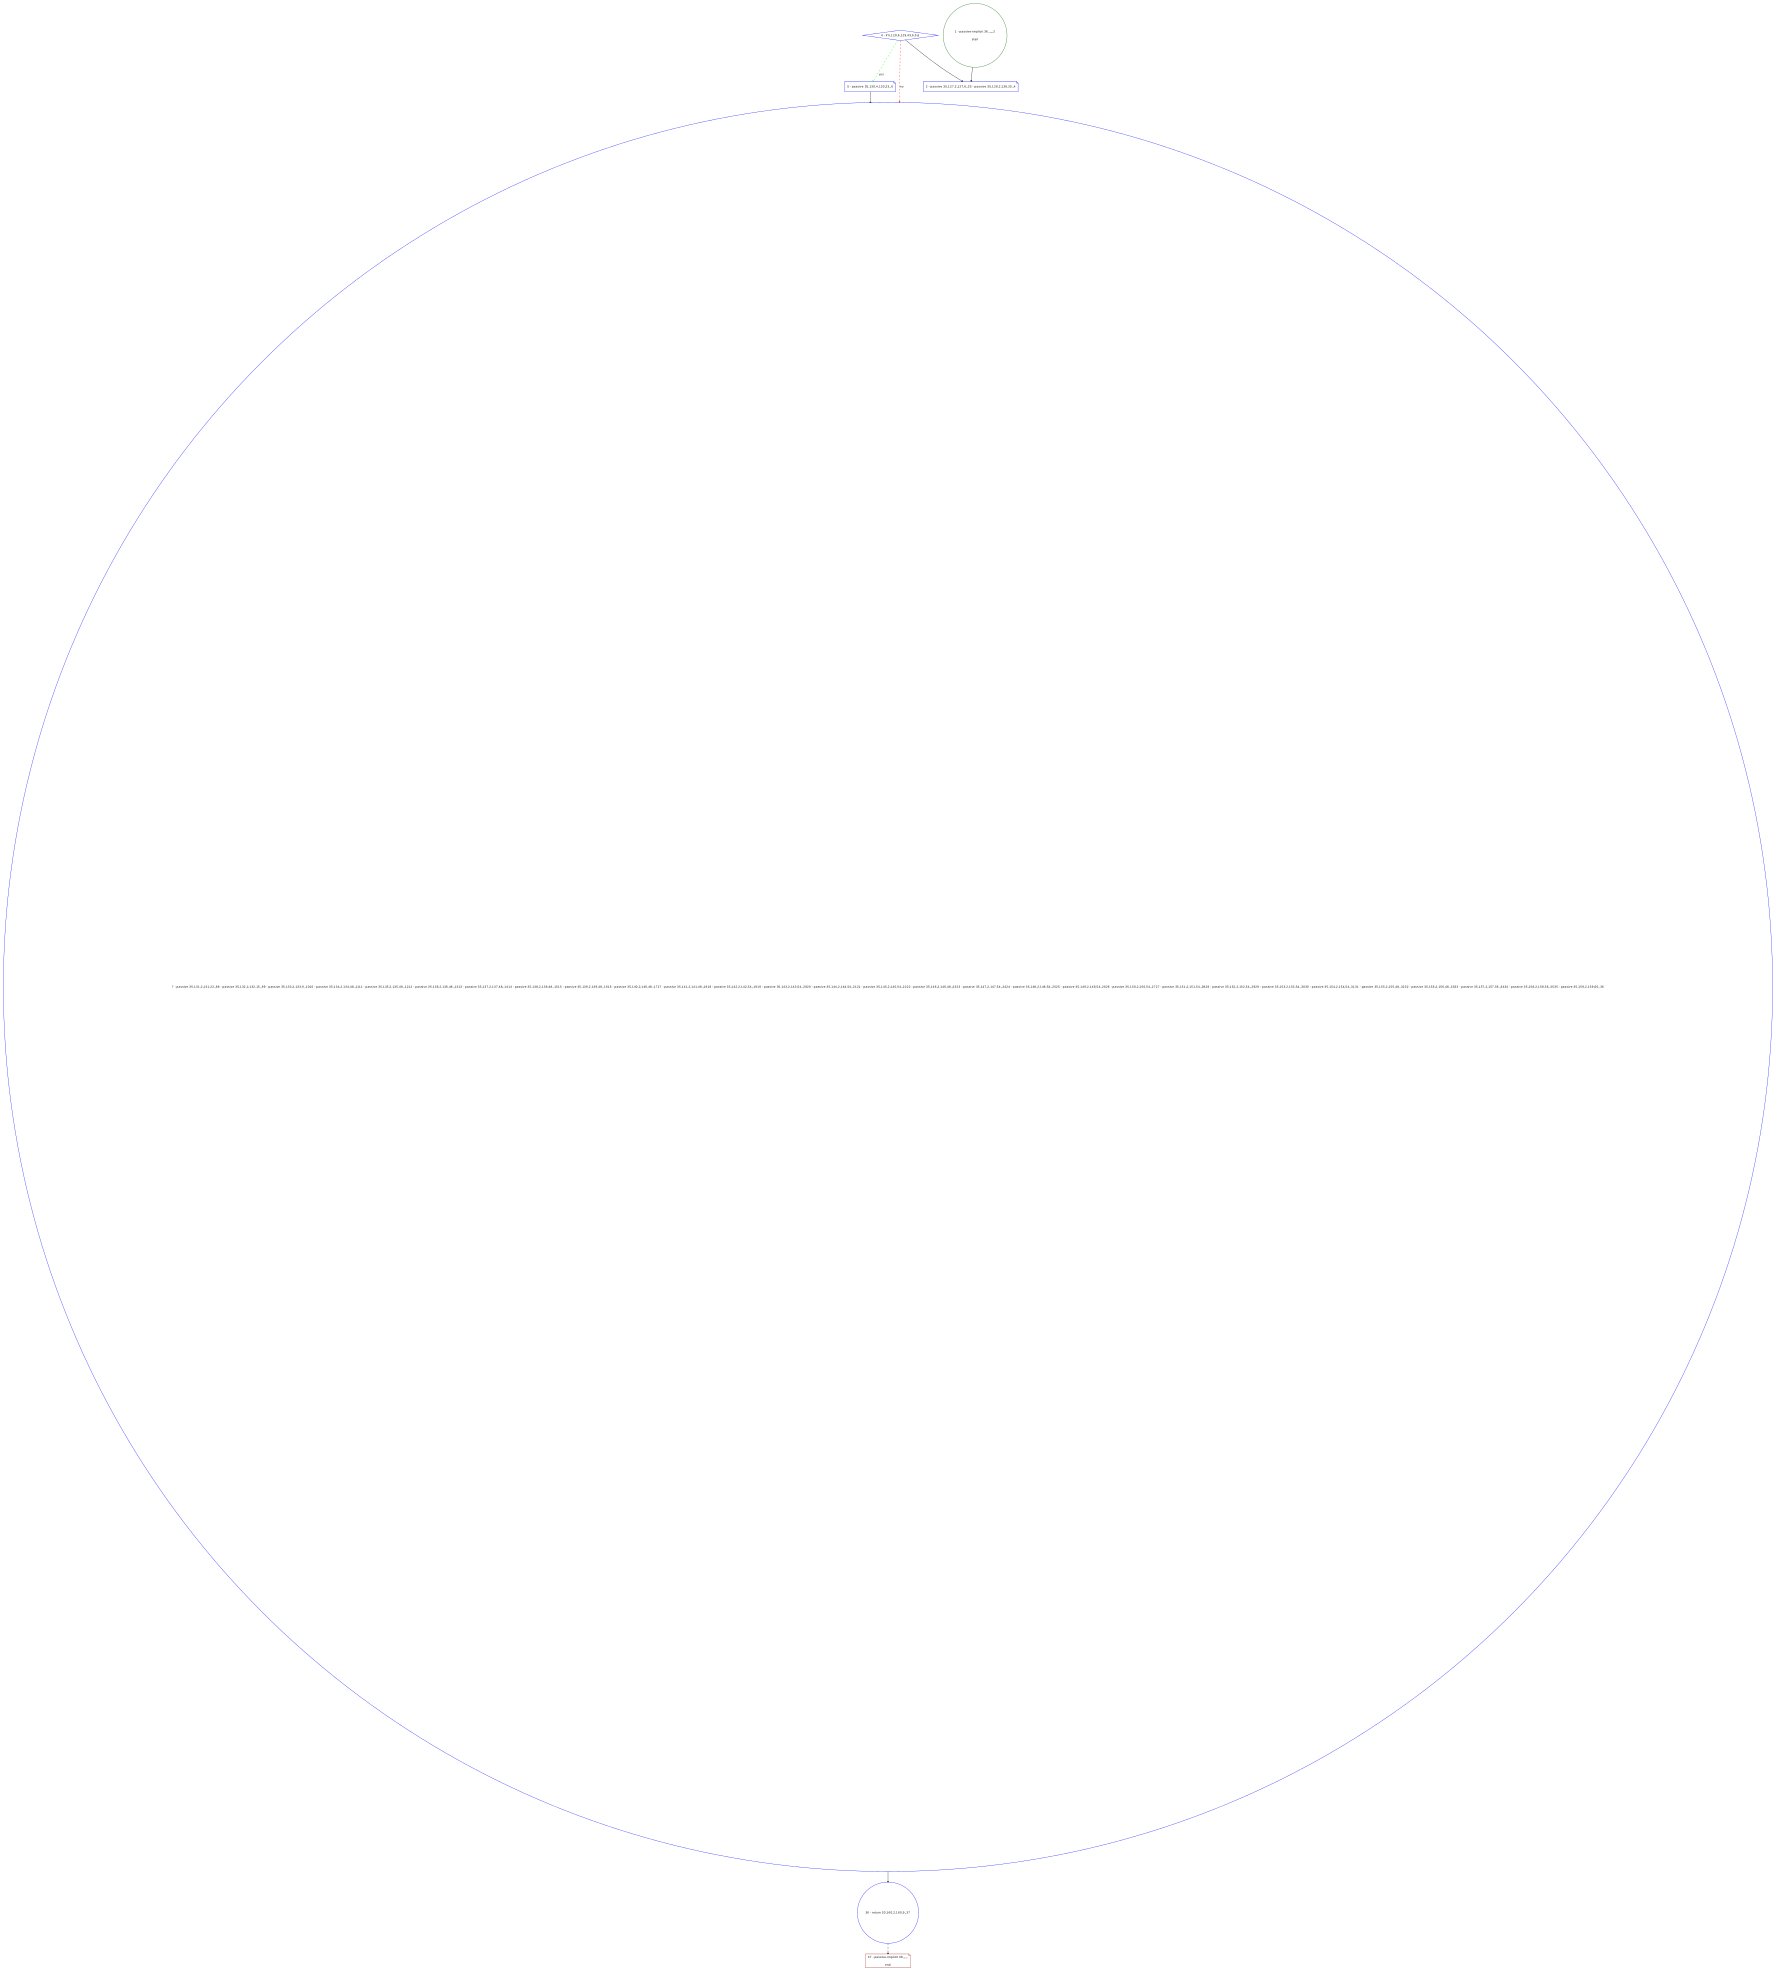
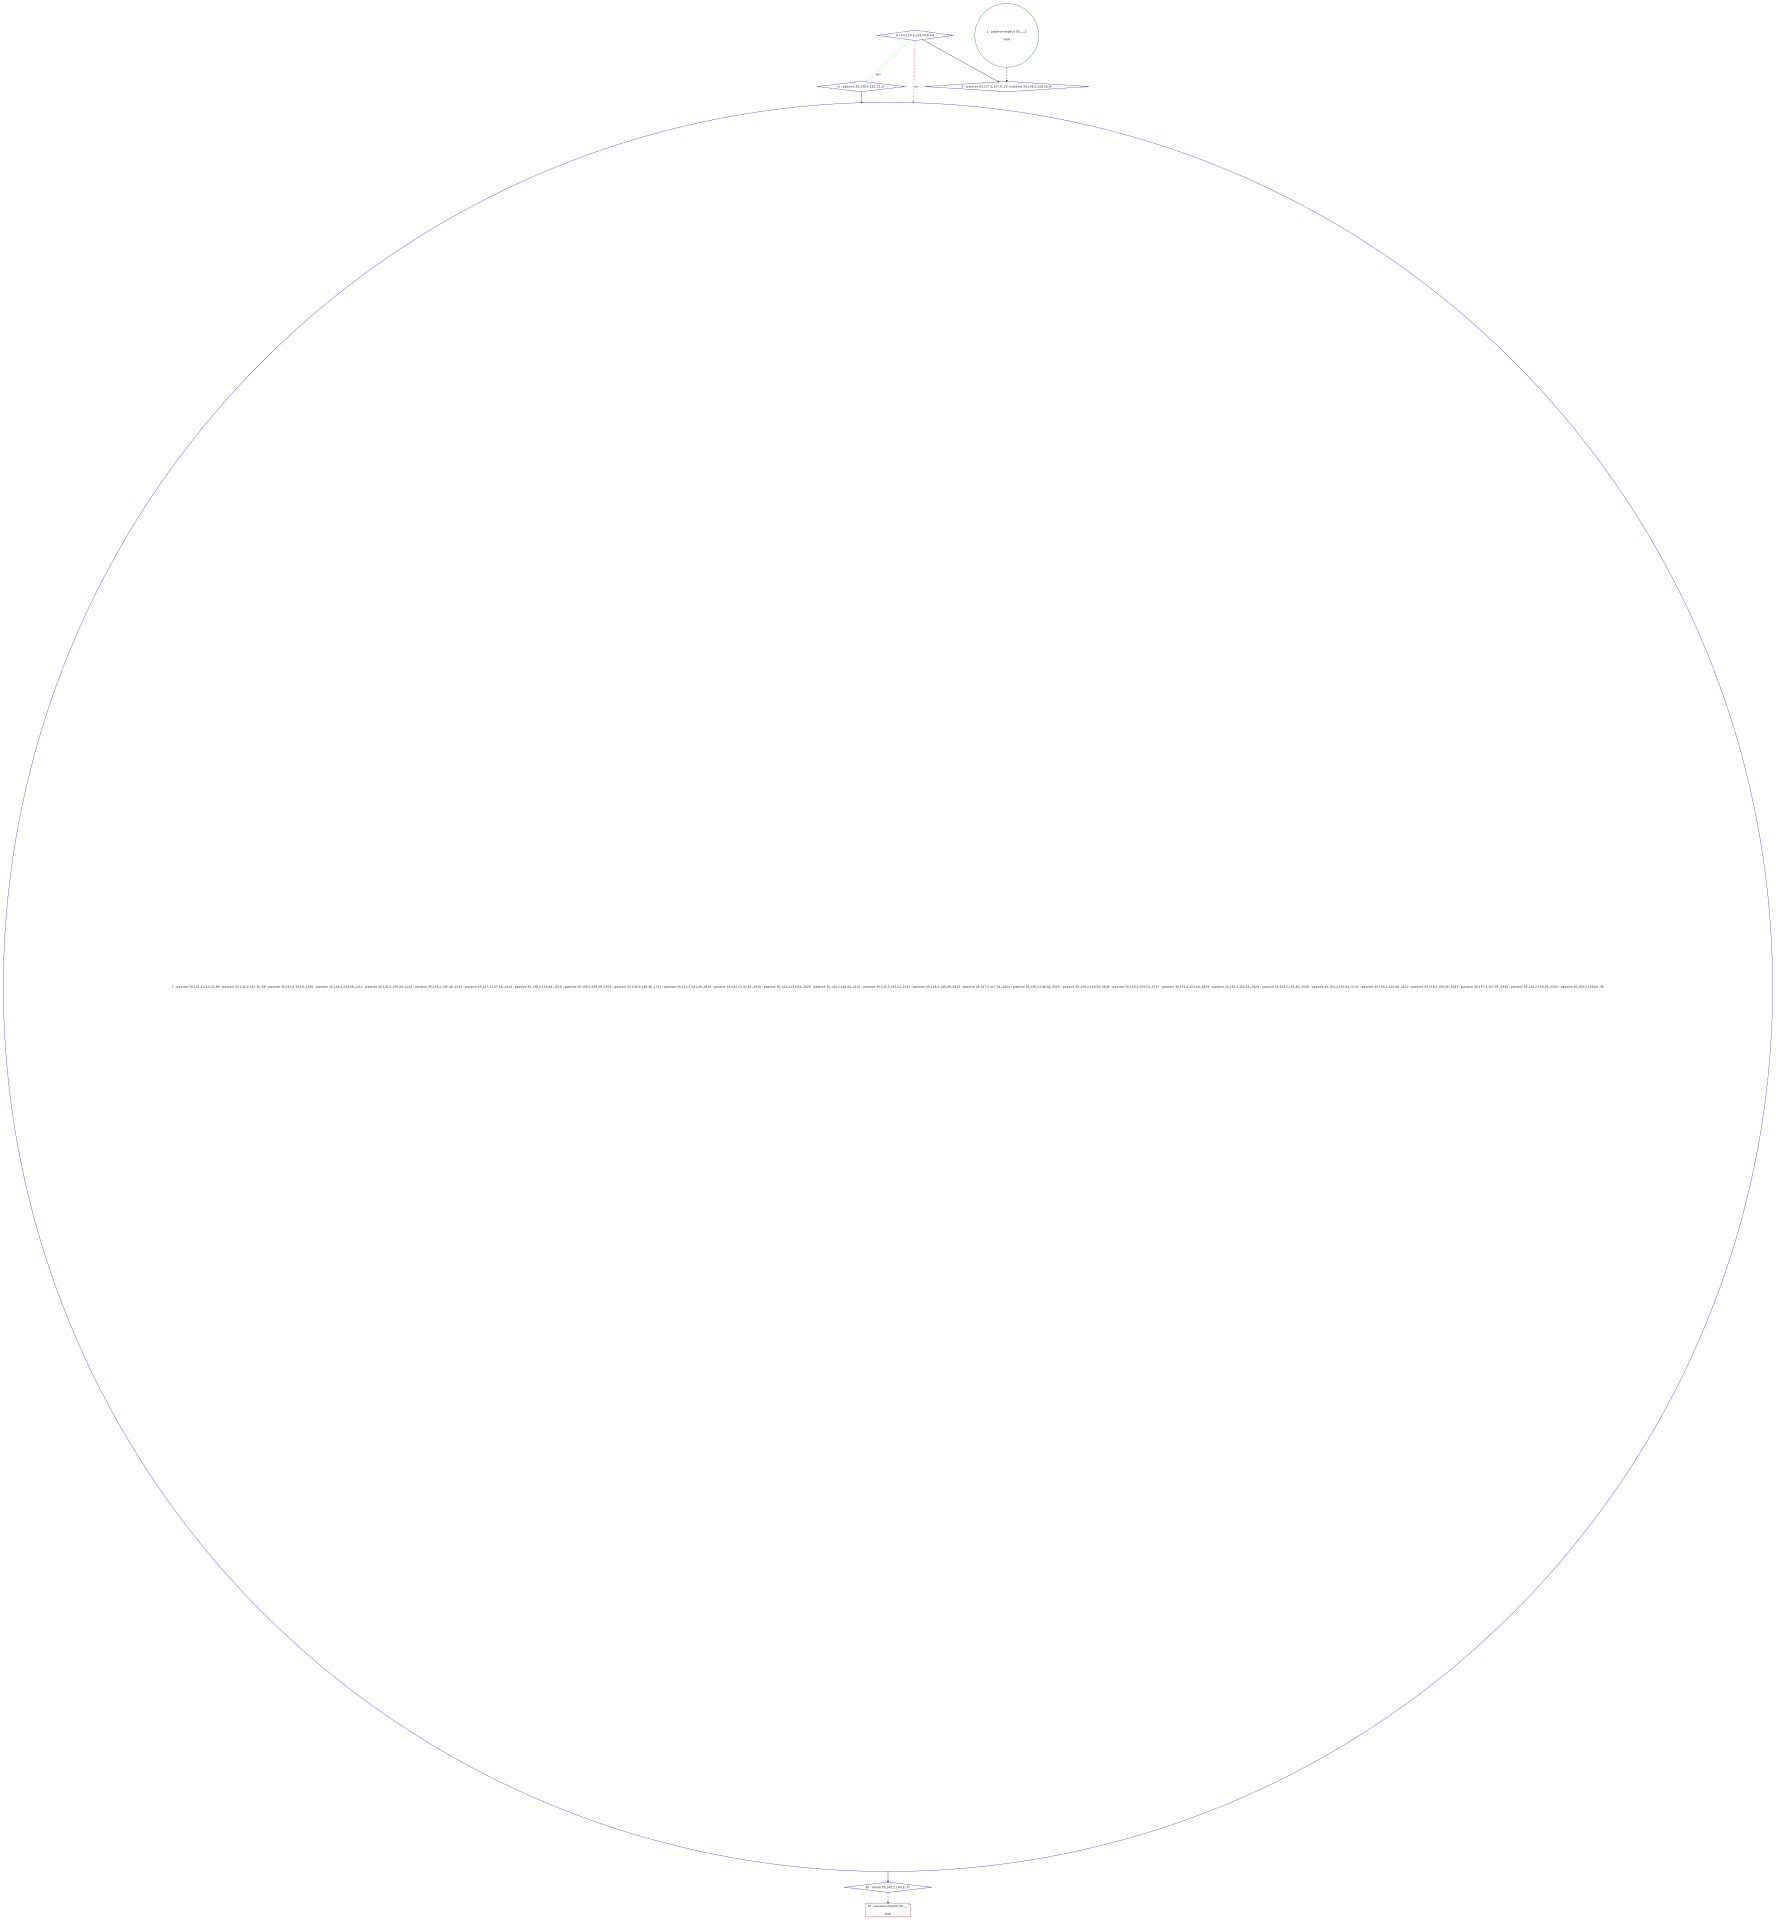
edge "1 - passive-implicit 36,,,,,,2 start" -> "2 - passive 35,127,2,127,6,,33 - passive 35,128,2,128,25,,4": style solid -> dashed
node "5 - passive 35,130,4,130,23,,6": shape note -> diamond
node "2 - passive 35,127,2,127,6,,33 - passive 35,128,2,128,25,,4": shape note -> diamond
node "36 - return 30,160,2,160,9,,37": shape circle -> diamond
